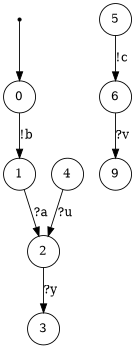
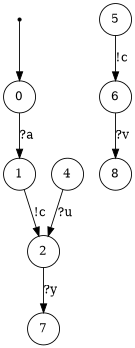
edge "0" -> "1": label "!b" -> "?a"
node "9": label "9" -> "8"
edge "1" -> "2": label "?a" -> "!c"
node "3": label "3" -> "7"
